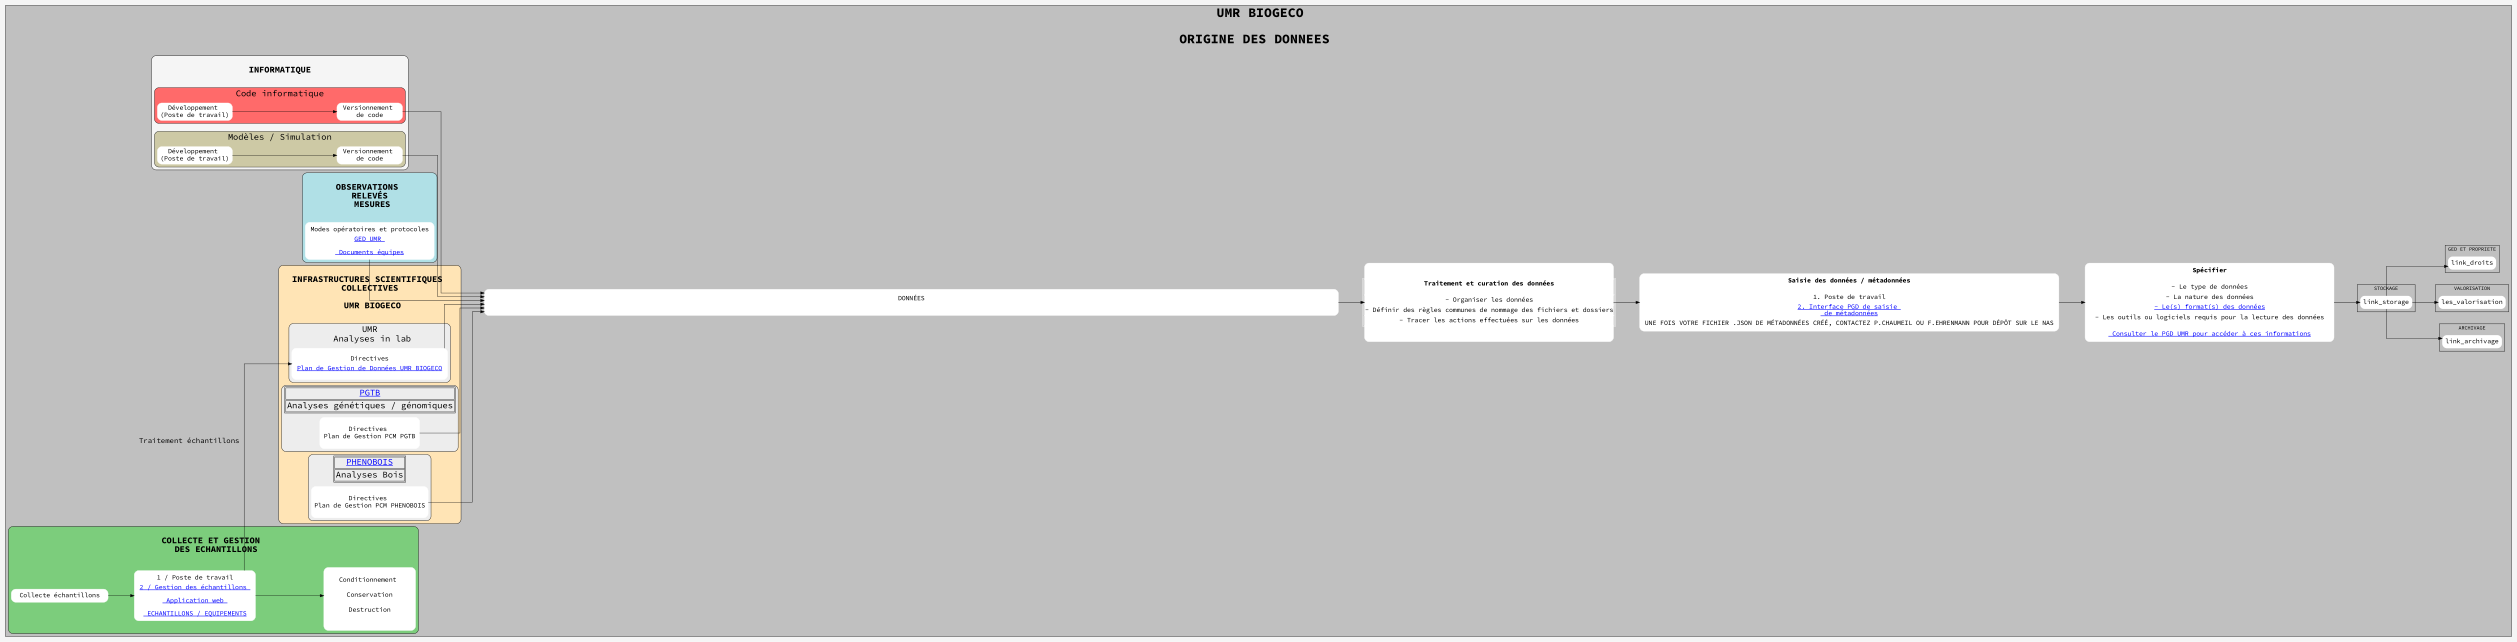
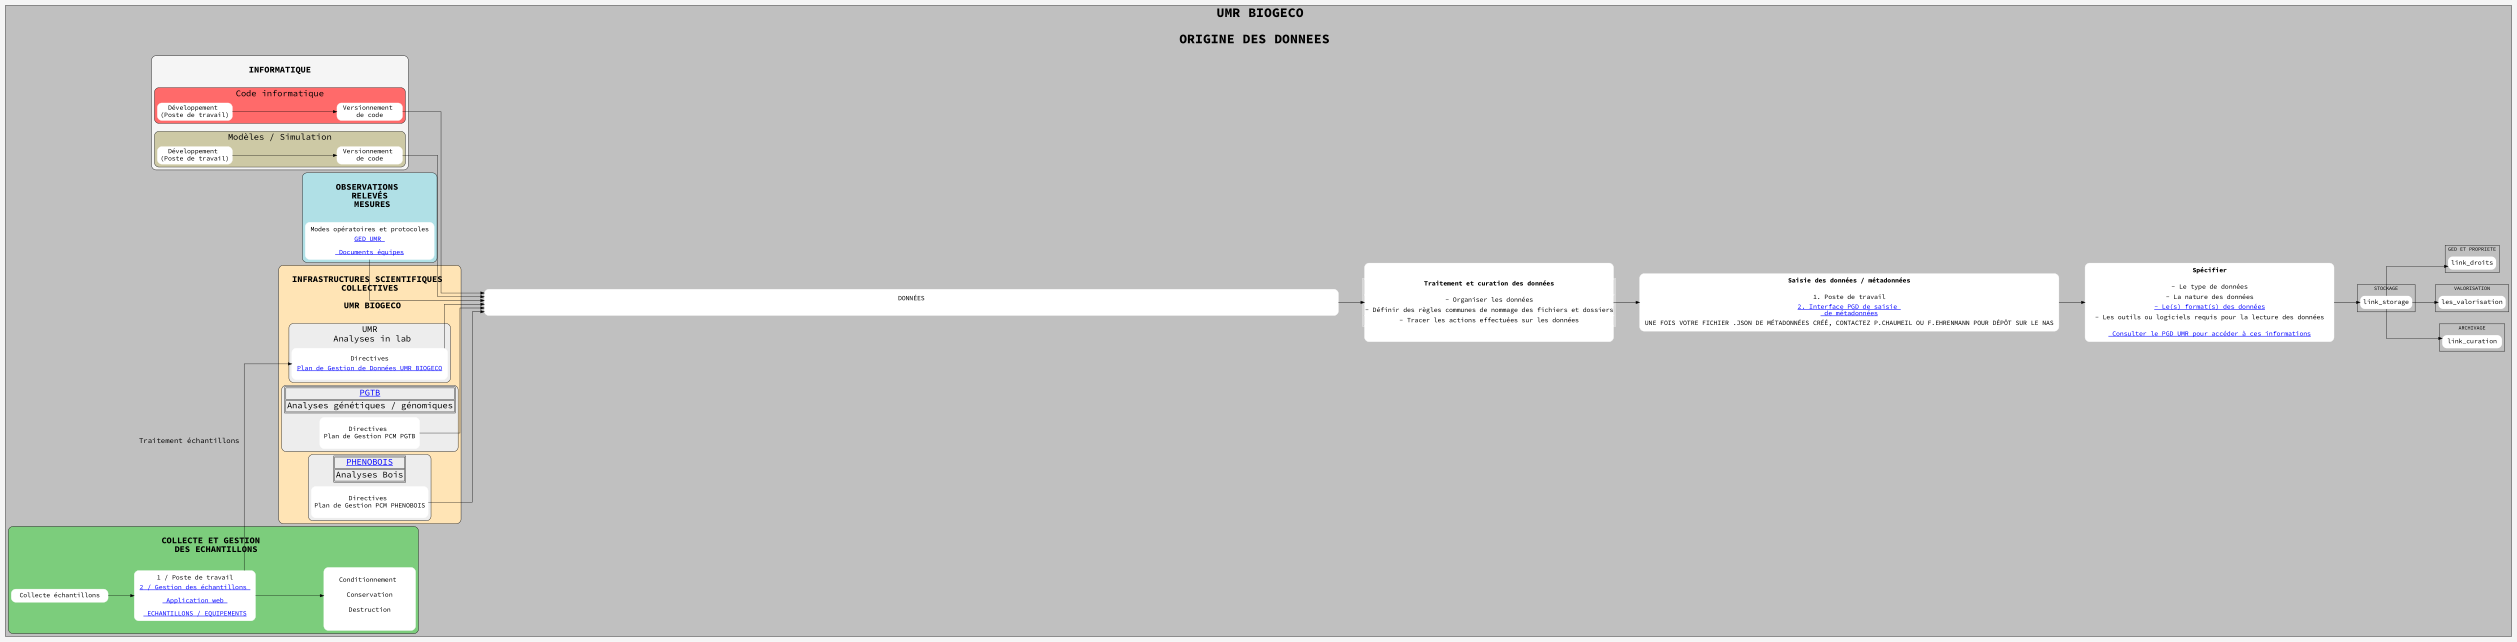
node "link_archivage": label "link_archivage" -> "link_curation"
